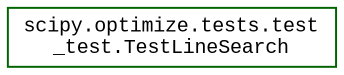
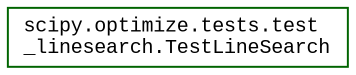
node "scipy.optimize.tests.test _test.TestLineSearch": label "scipy.optimize.tests.test _test.TestLineSearch" -> "scipy.optimize.tests.test _linesearch.TestLineSearch"
